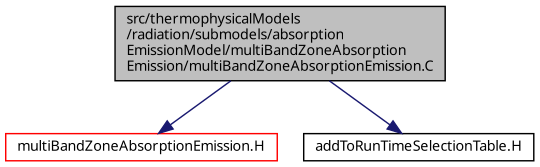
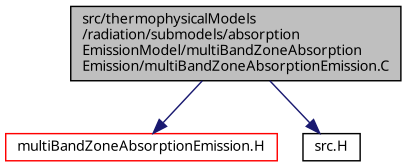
node "addToRunTimeSelectionTable.H": label "addToRunTimeSelectionTable.H" -> "src.H"
